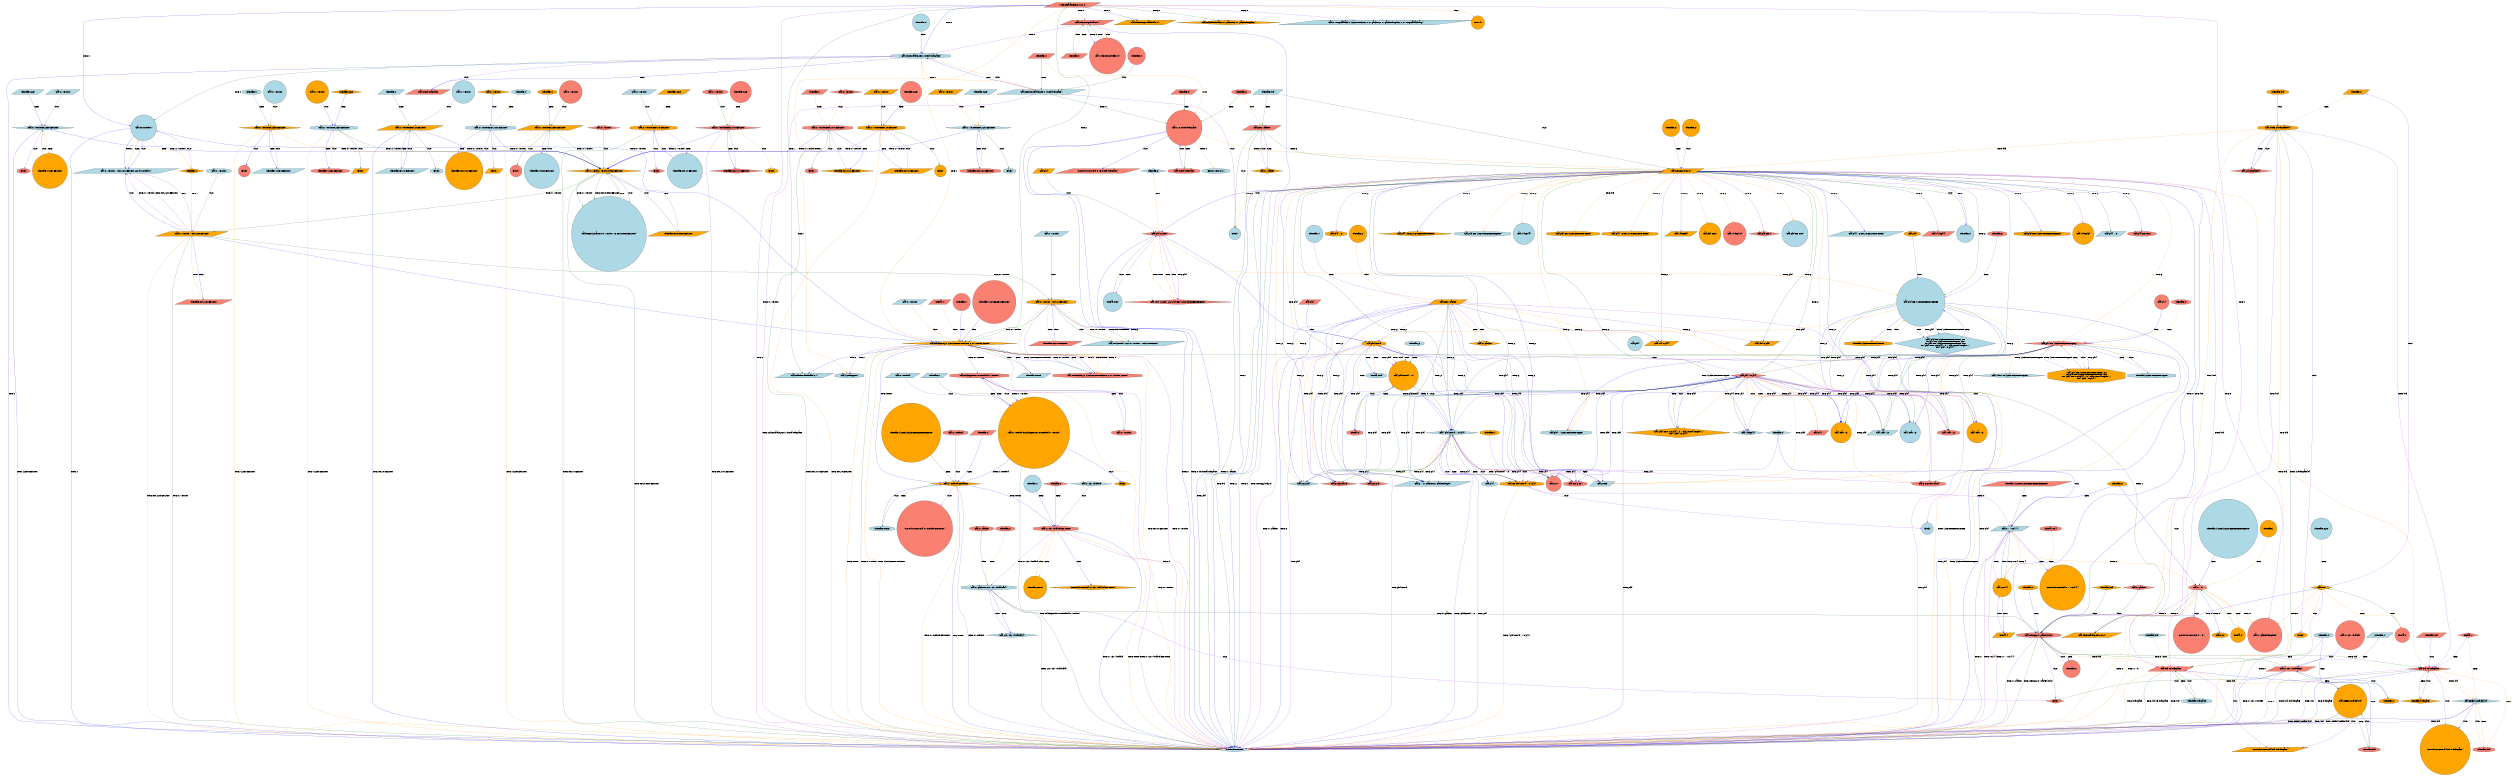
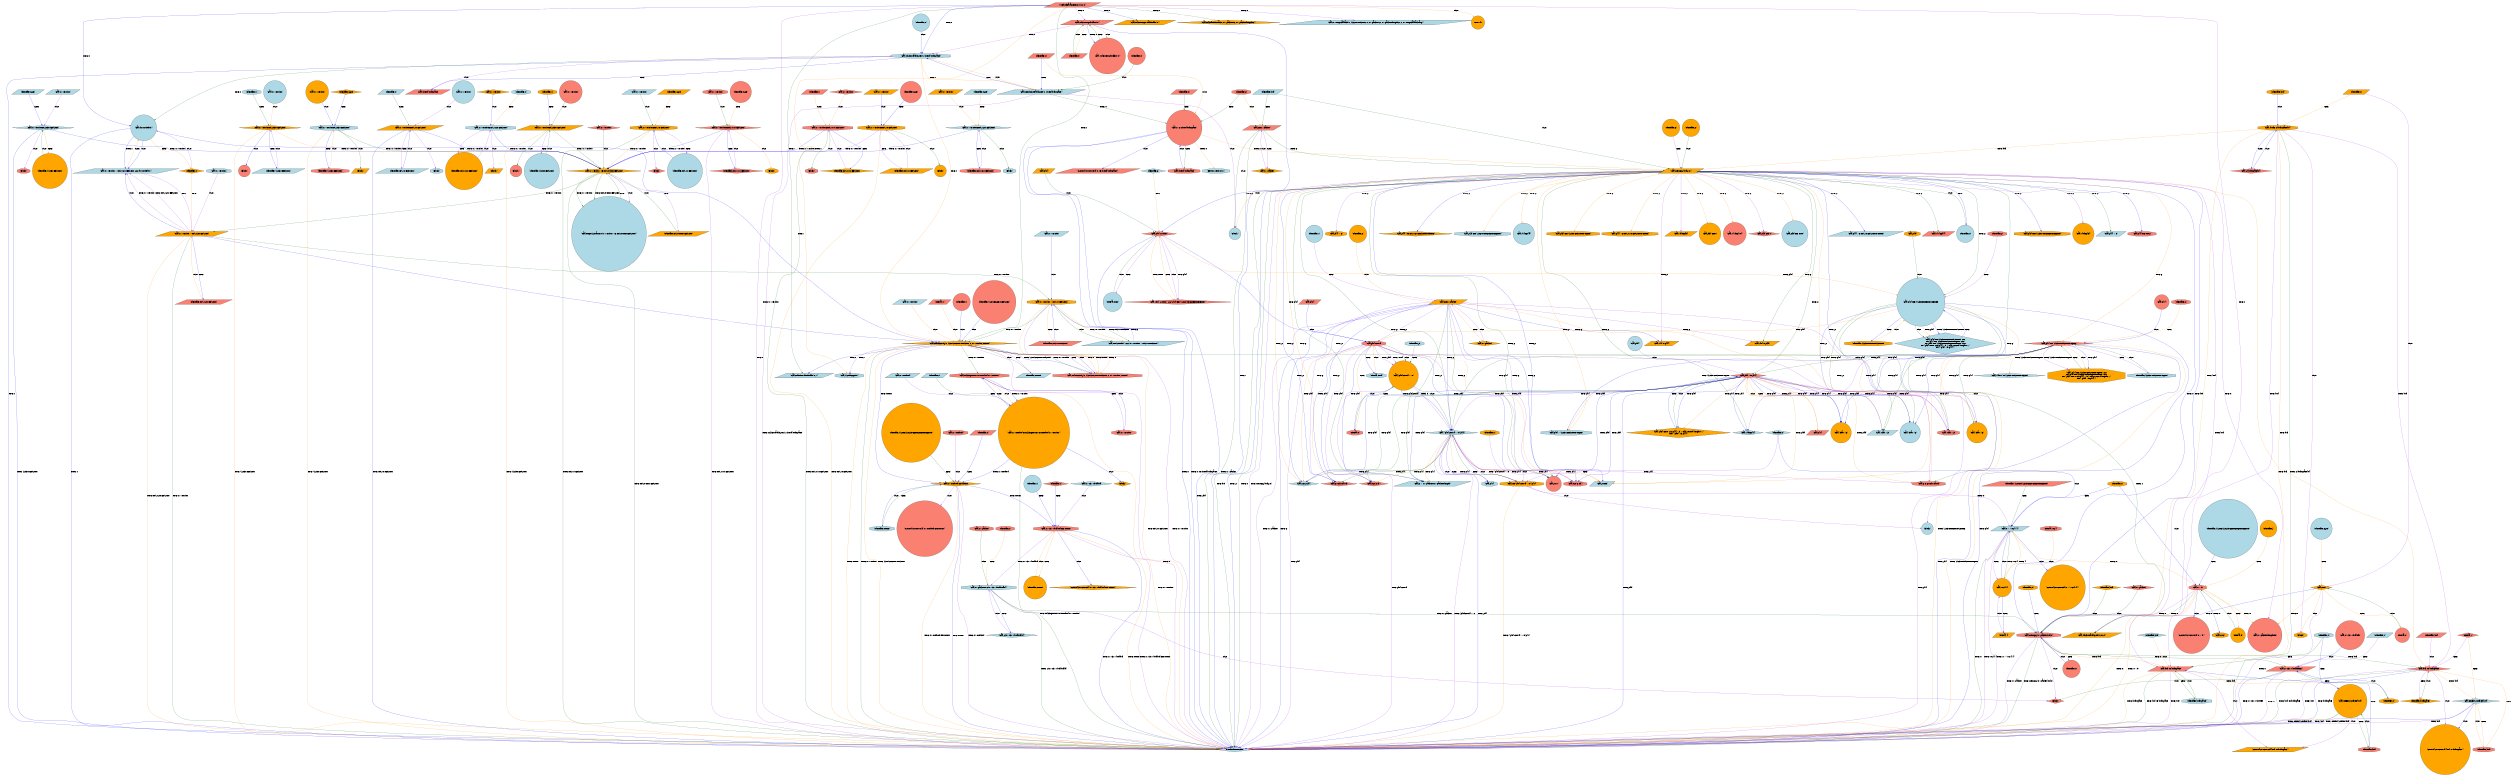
edge "(Call,memcpy(buf,p,n))" -> "(Call,p[3] == SSL3_VERSION_MAJOR)": label "DDG: buf" -> "DDG: p"
node "(Call,p[0]&0x7f)": fillcolor orange -> salmon
edge "(Call,p[0]&0x7f)" -> "(Call,p+=5)": color blue -> darkorange
